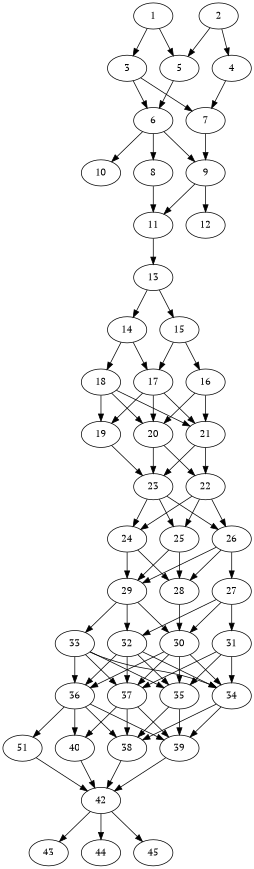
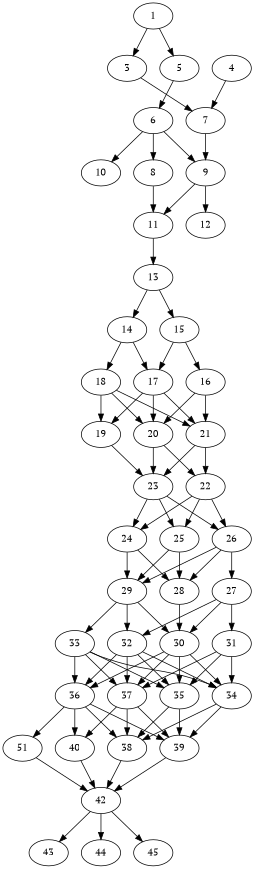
node "2": removed
edge "3" -> "6": removed
